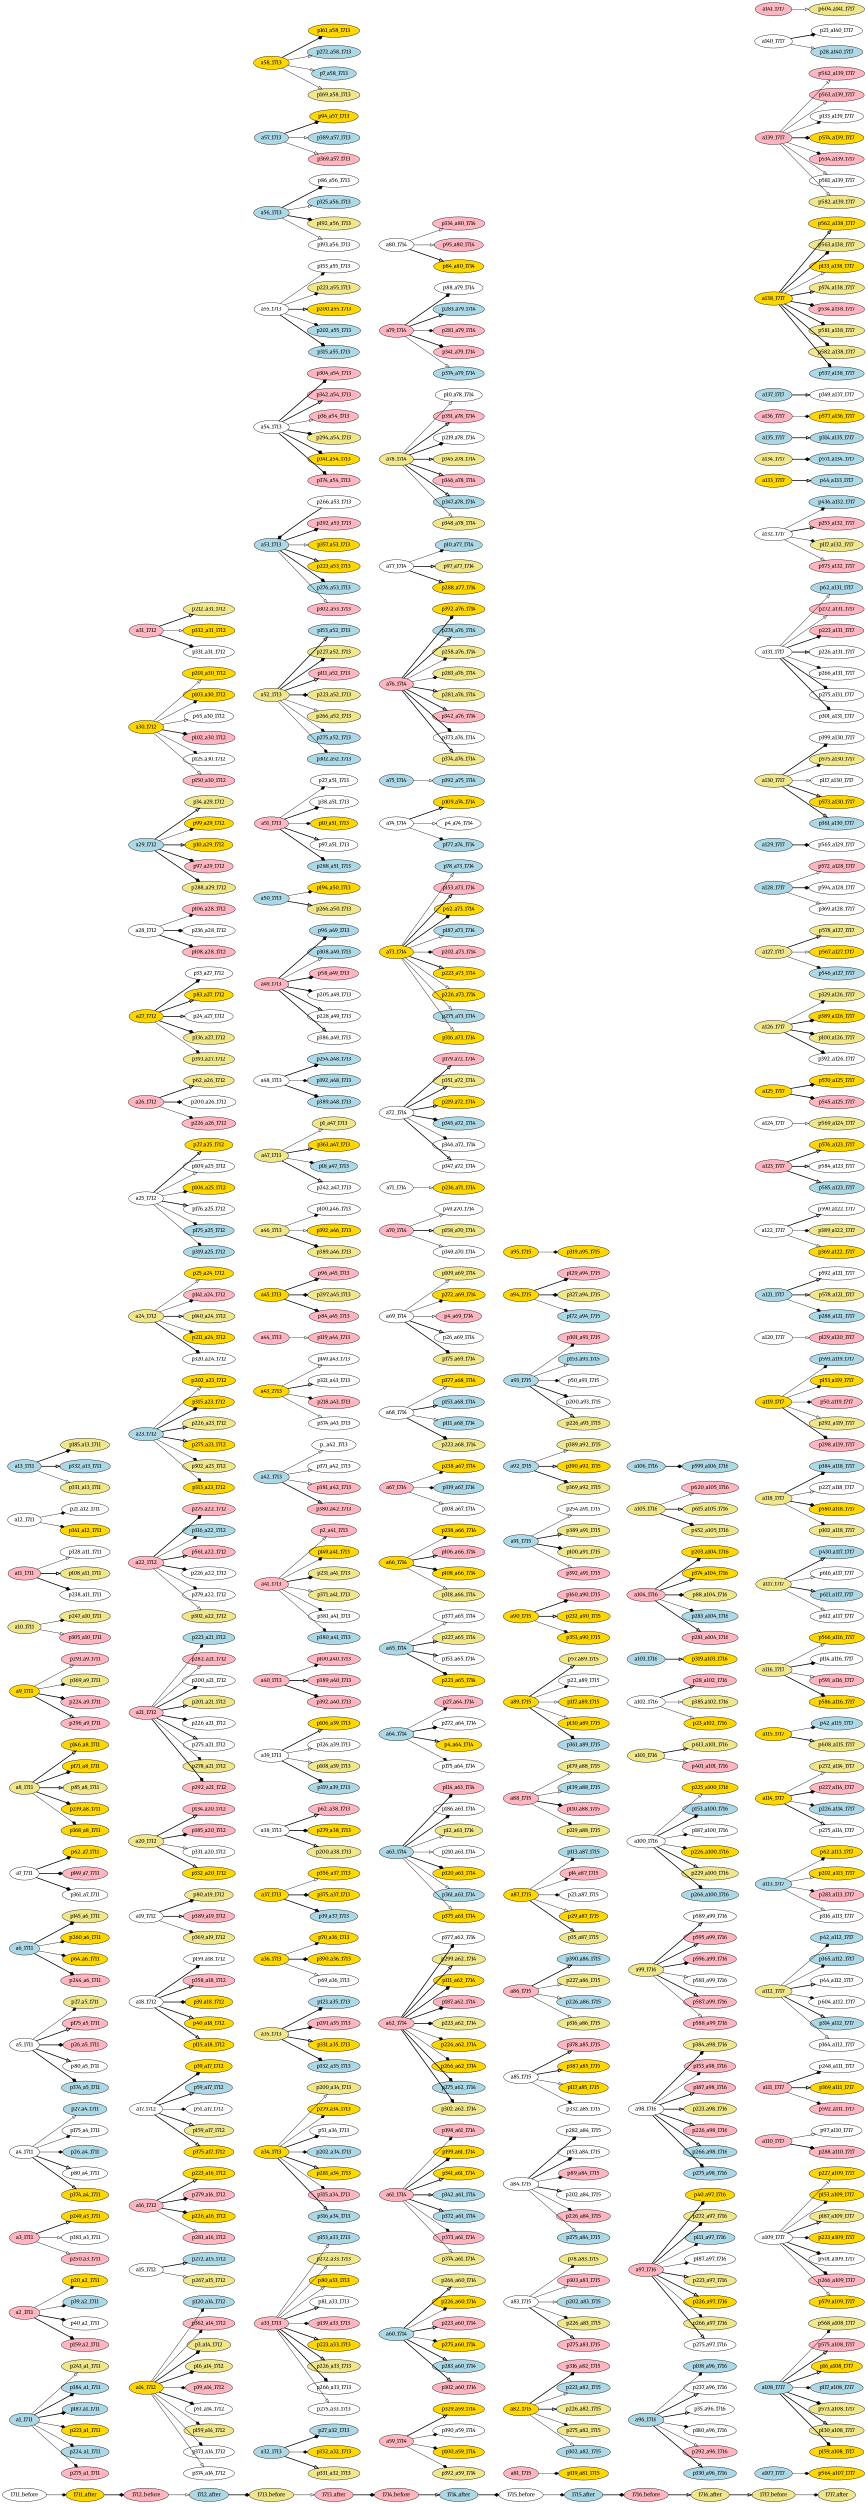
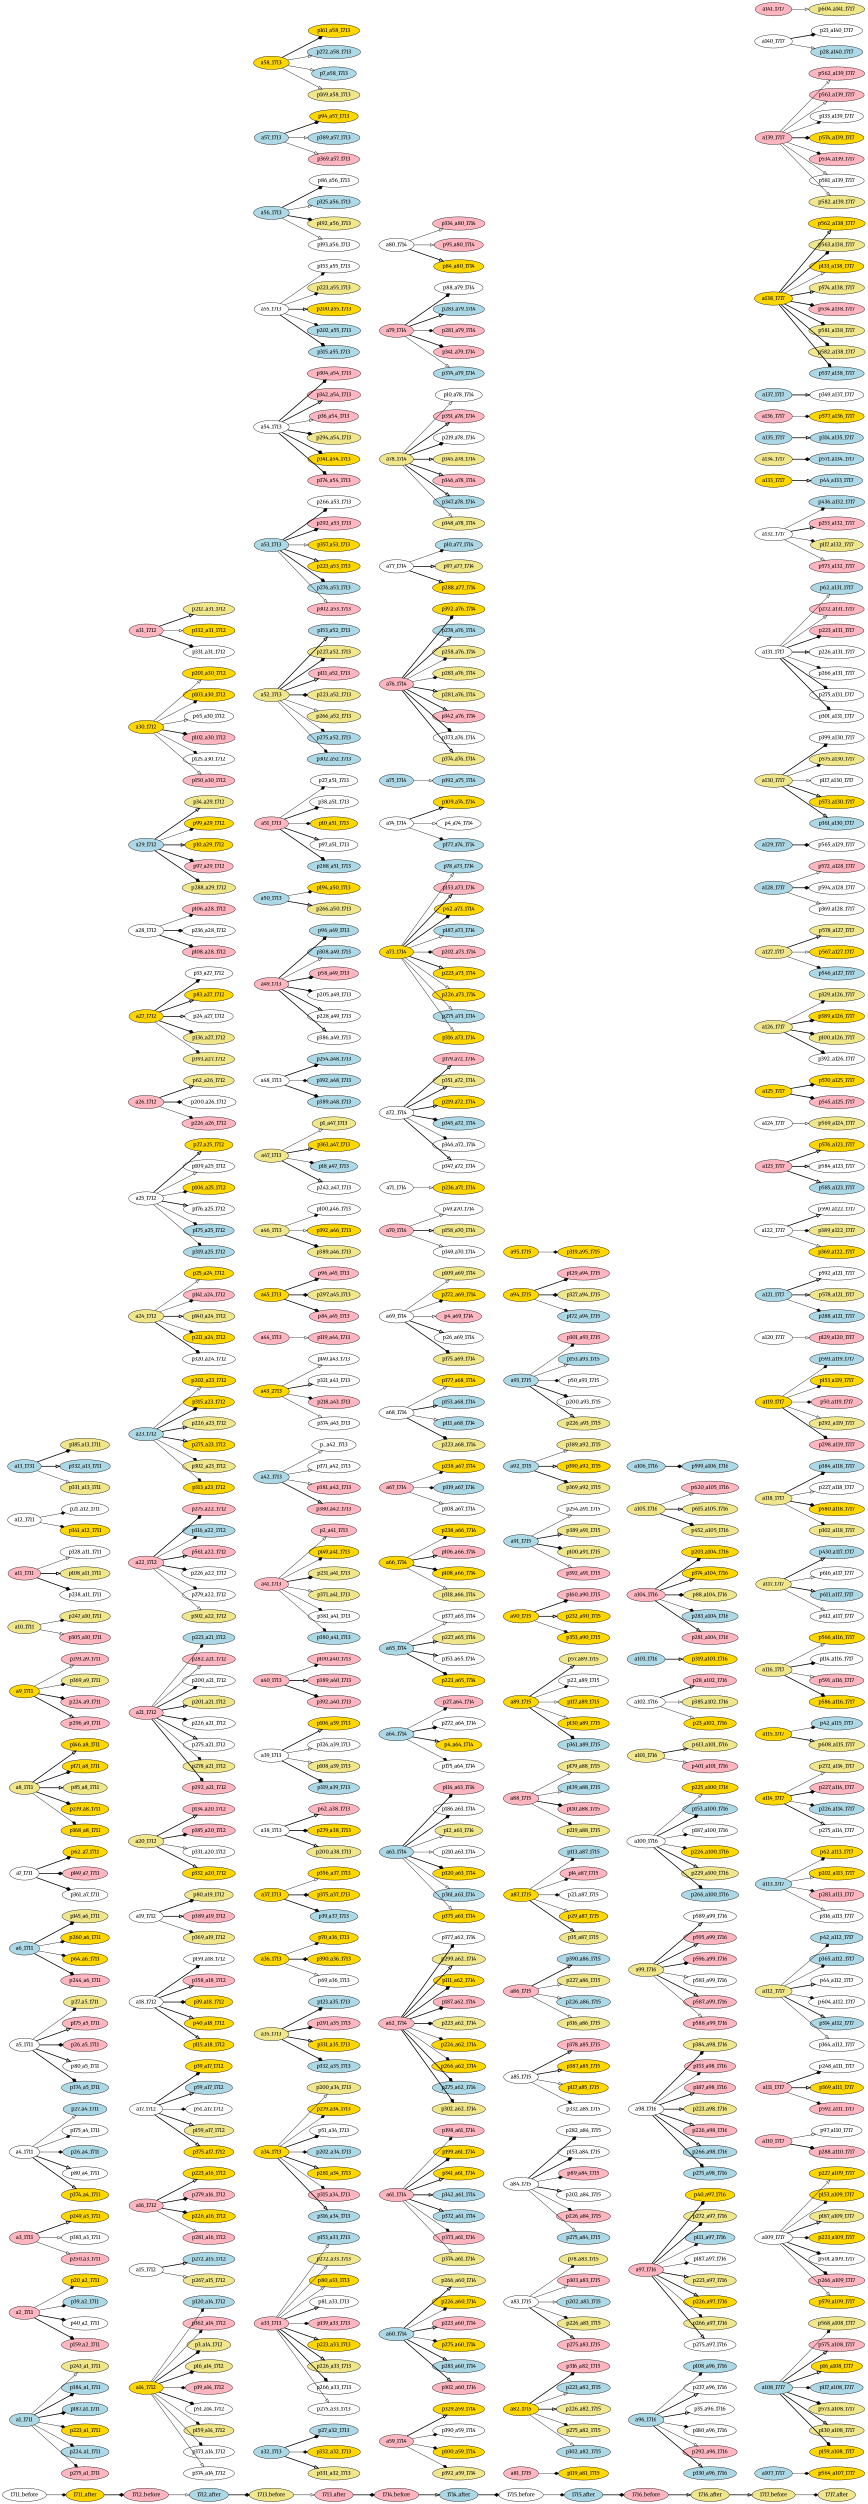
edge "p266_a53_1713" -> "a53_1713": reversed
node "a13_1711": label "a13_1711" -> "a13_1731"
